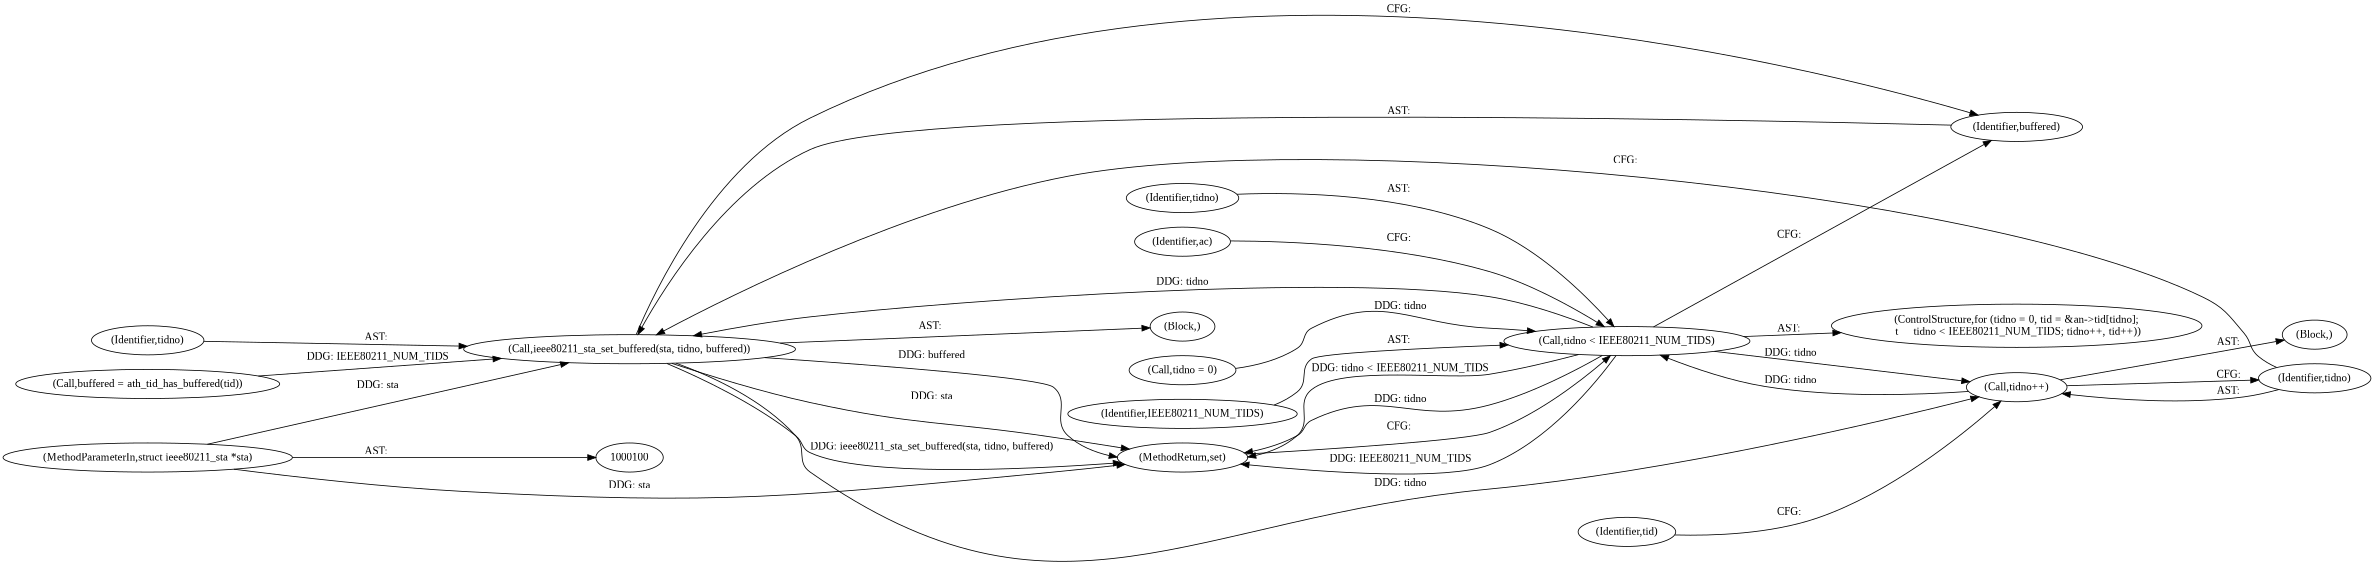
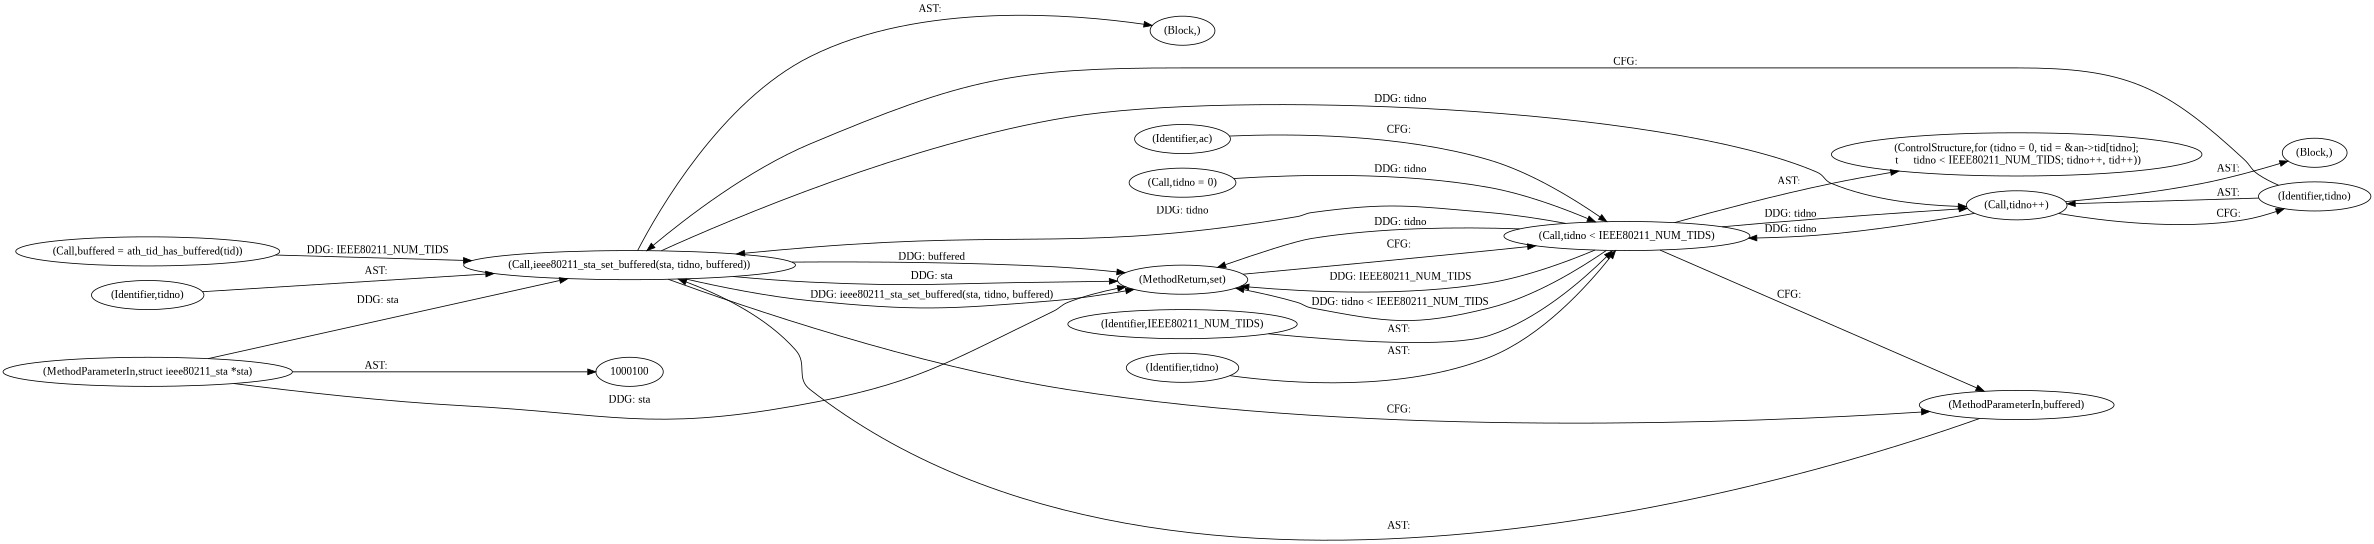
node "(Identifier,buffered)": label "(Identifier,buffered)" -> "(MethodParameterIn,buffered)"
node "(Identifier,tid)": removed
